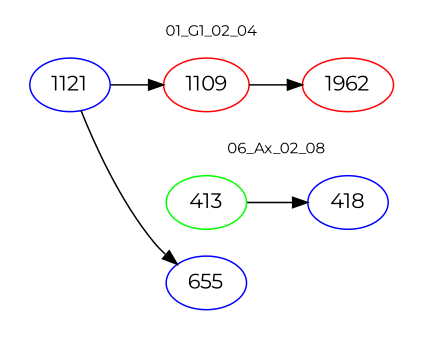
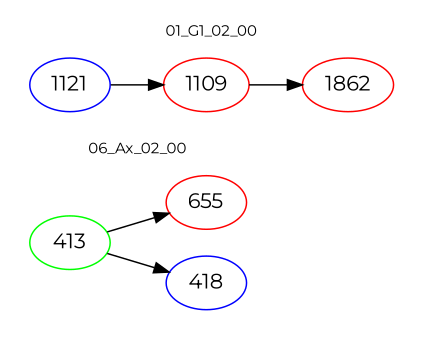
cluster "01_G1_02_04": label "01_G1_02_04" -> "01_G1_02_00"
node "1962": label "1962" -> "1862"
cluster "06_Ax_02_08": label "06_Ax_02_08" -> "06_Ax_02_00"
edge "1121" -> "655": now "413" -> "655"
node "655": color blue -> red
